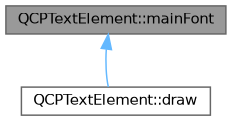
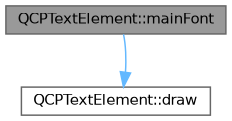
edge "QCPTextElement::draw" -> "QCPTextElement::mainFont": reversed
